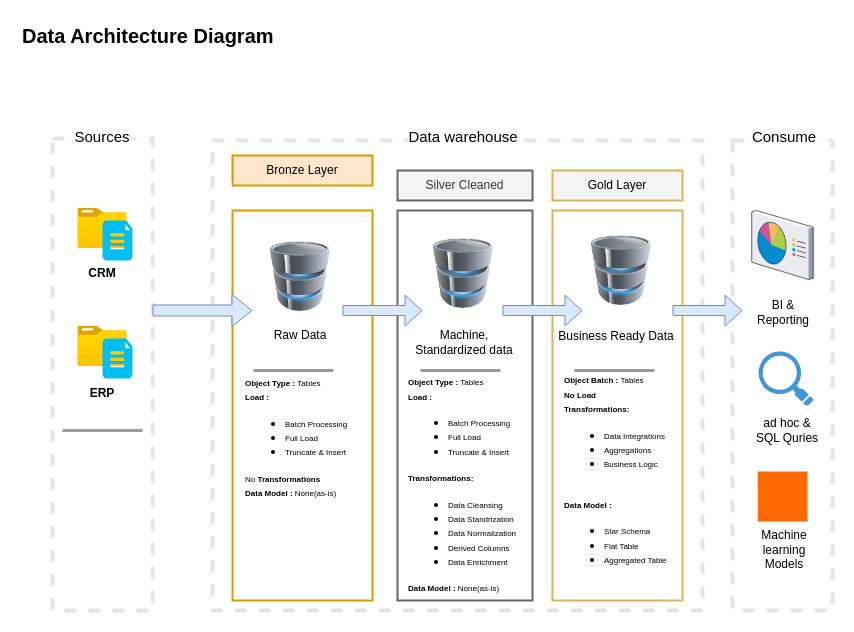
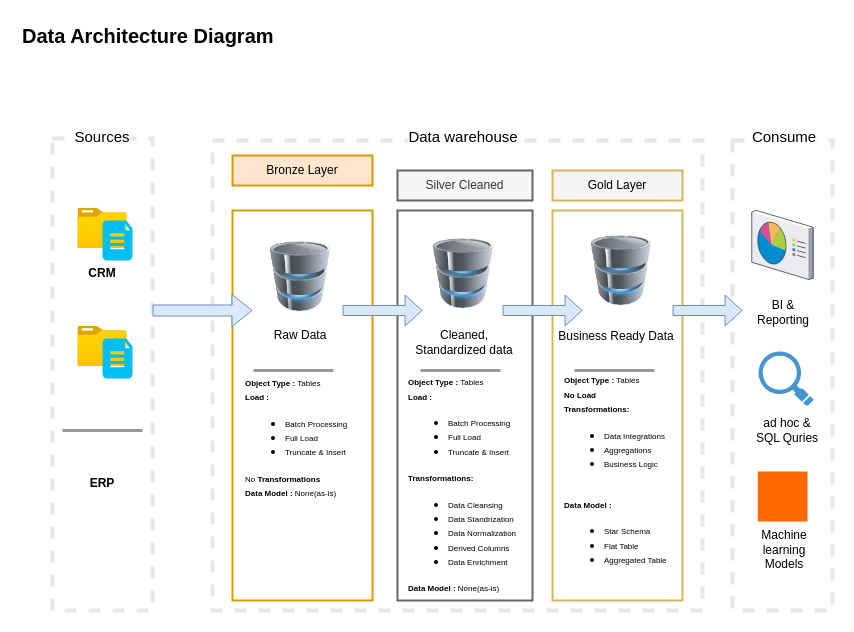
node "Machine, Standardized data": label "Machine, Standardized data" -> "Cleaned, Standardized data"
node "ERP": moved (102, 394) -> (102, 484)
node "Object Batch : Tables No Load Transformations: Data Integrations Aggregations Business Logic Data Model : Star Schema Flat Table Aggregated Table": label "Object Batch : Tables No Load Transformations: Data Integrations Aggregations Business Logic Data Model : Star Schema Flat Table Aggregated Table" -> "Object Type : Tables No Load Transformations: Data Integrations Aggregations Business Logic Data Model : Star Schema Flat Table Aggregated Table"
